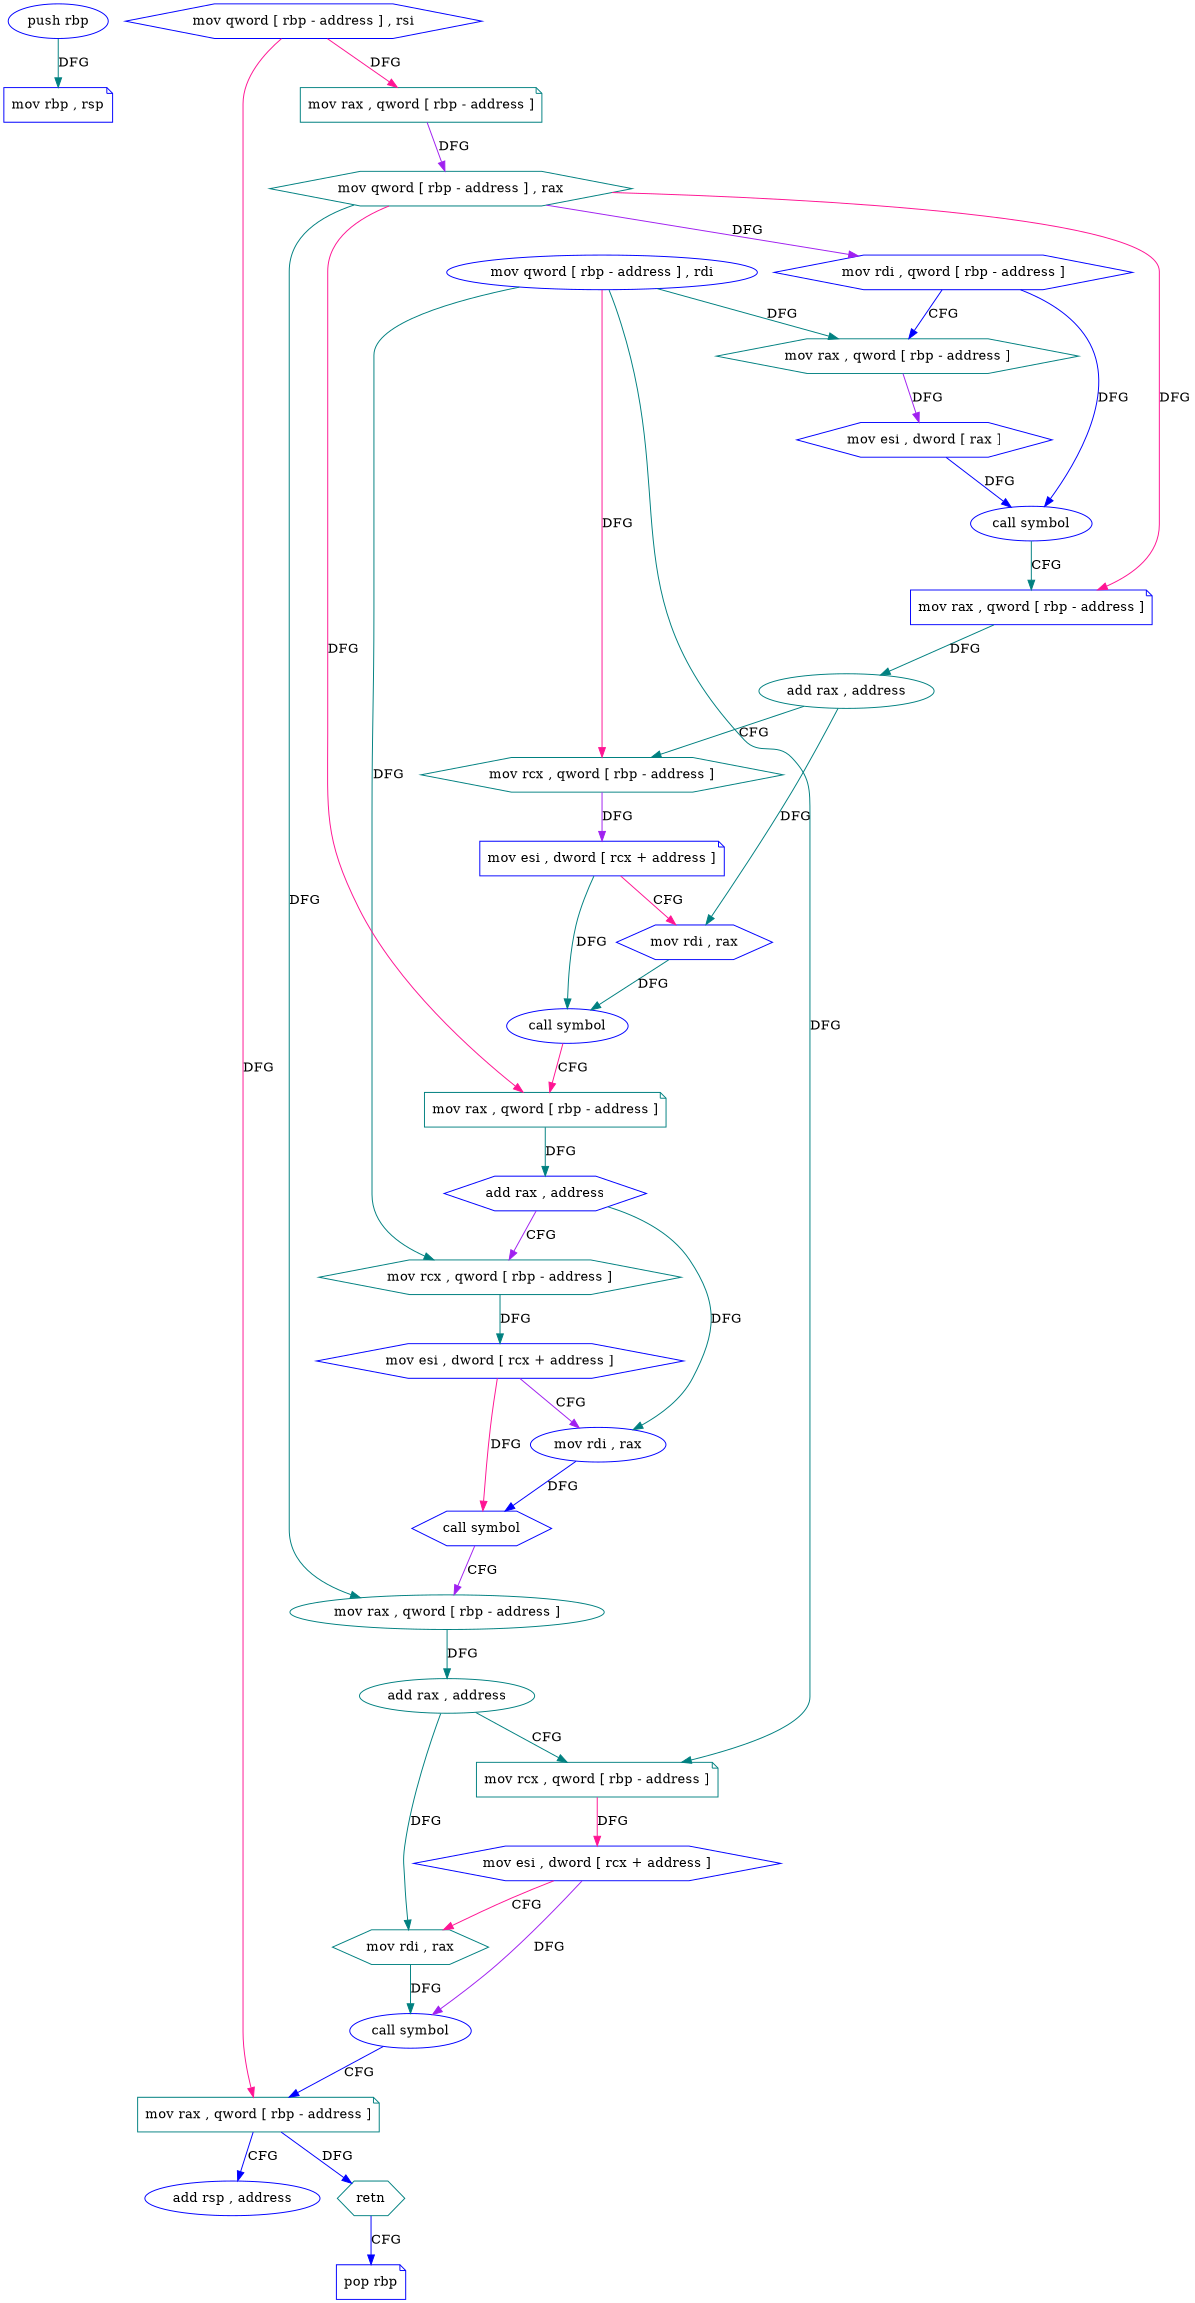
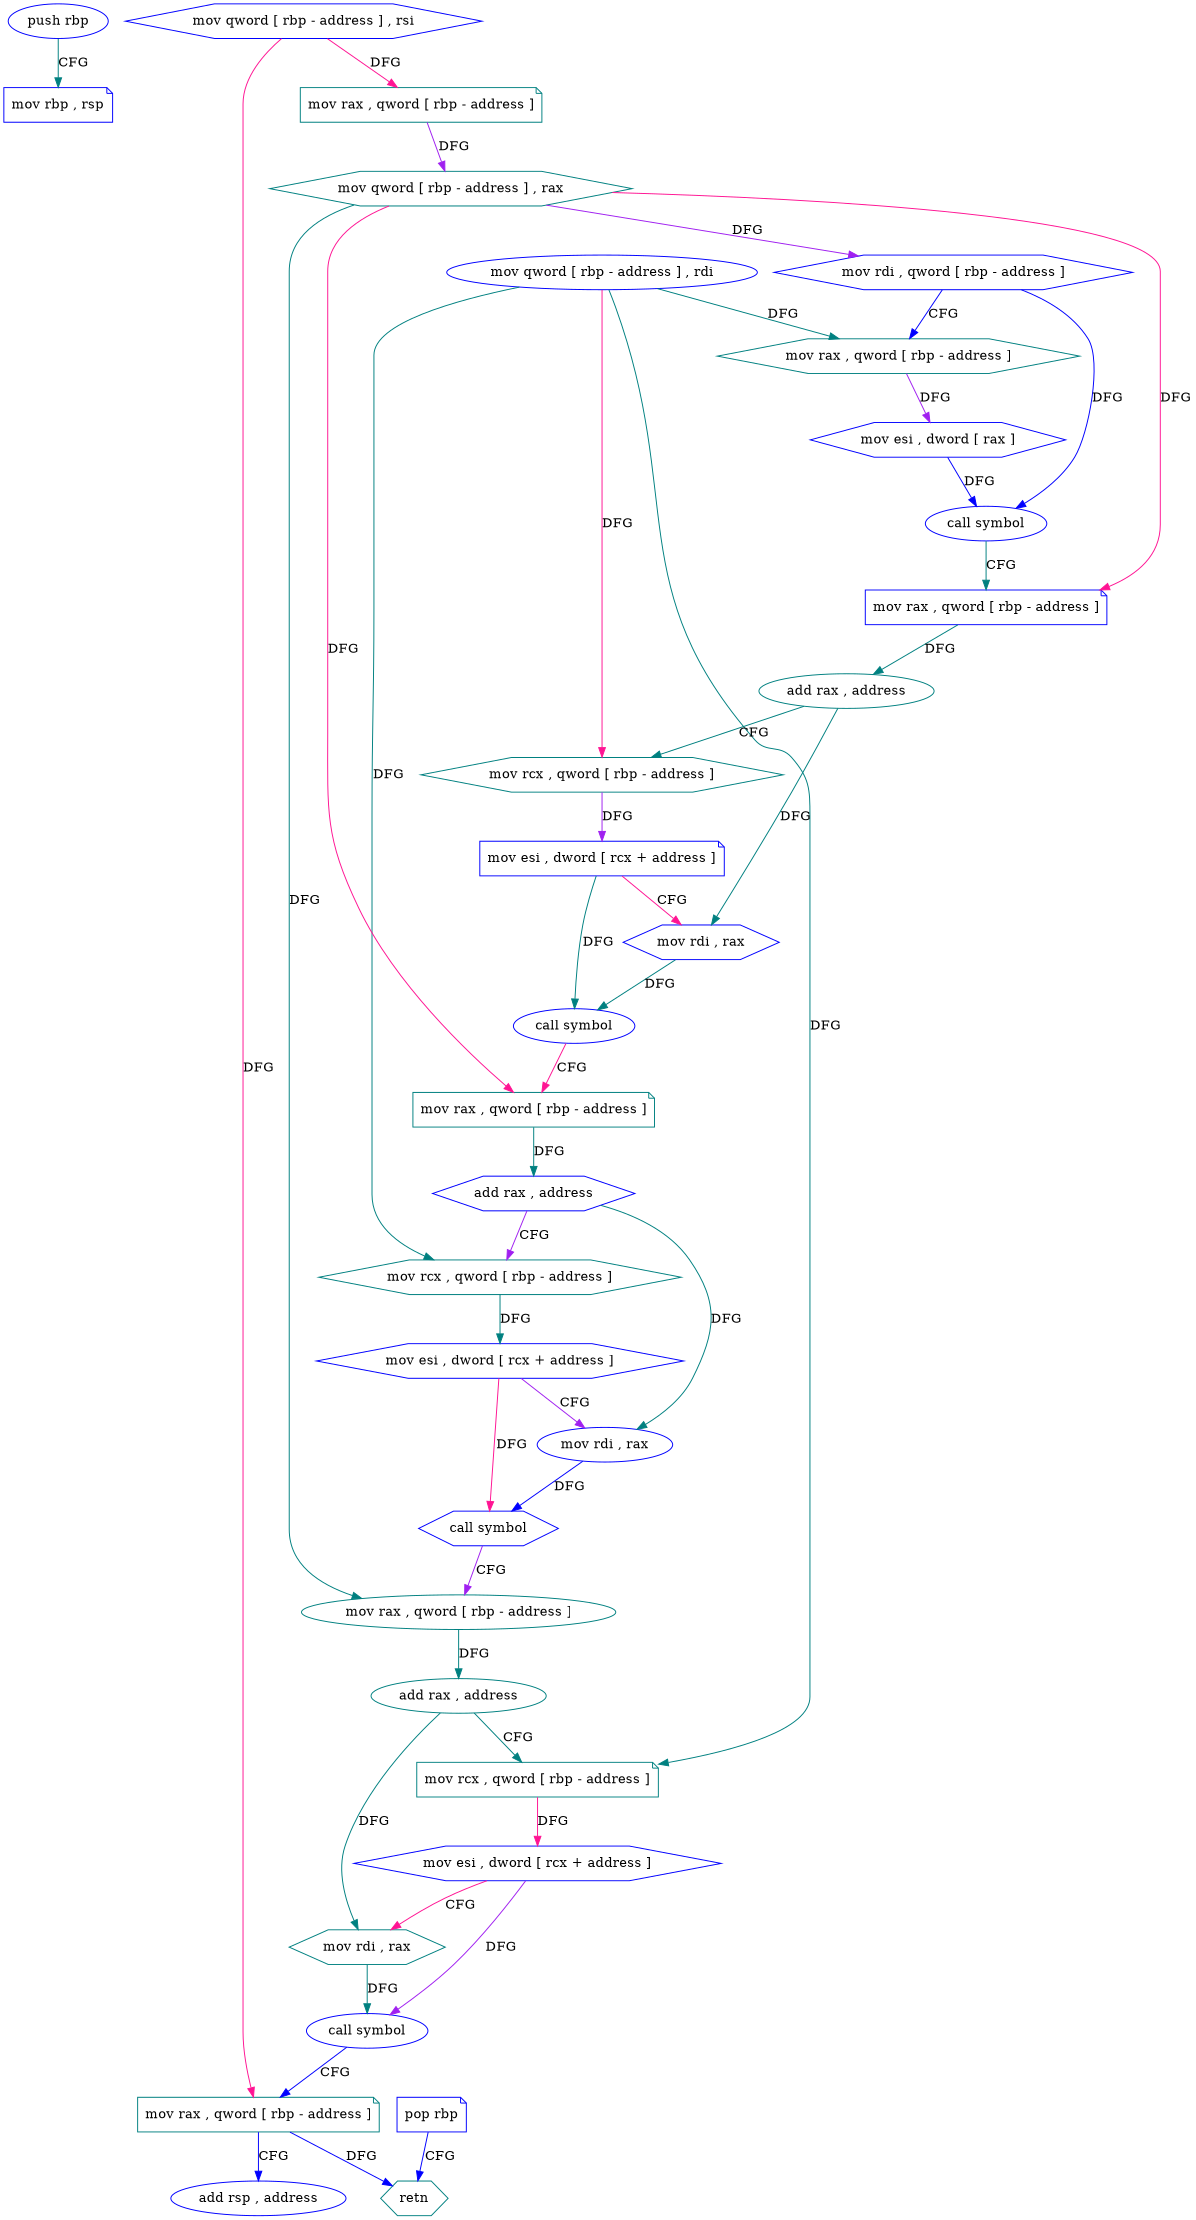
edge "push rbp" -> "mov rbp , rsp": label "DFG" -> "CFG"
edge "retn" -> "pop rbp": reversed
